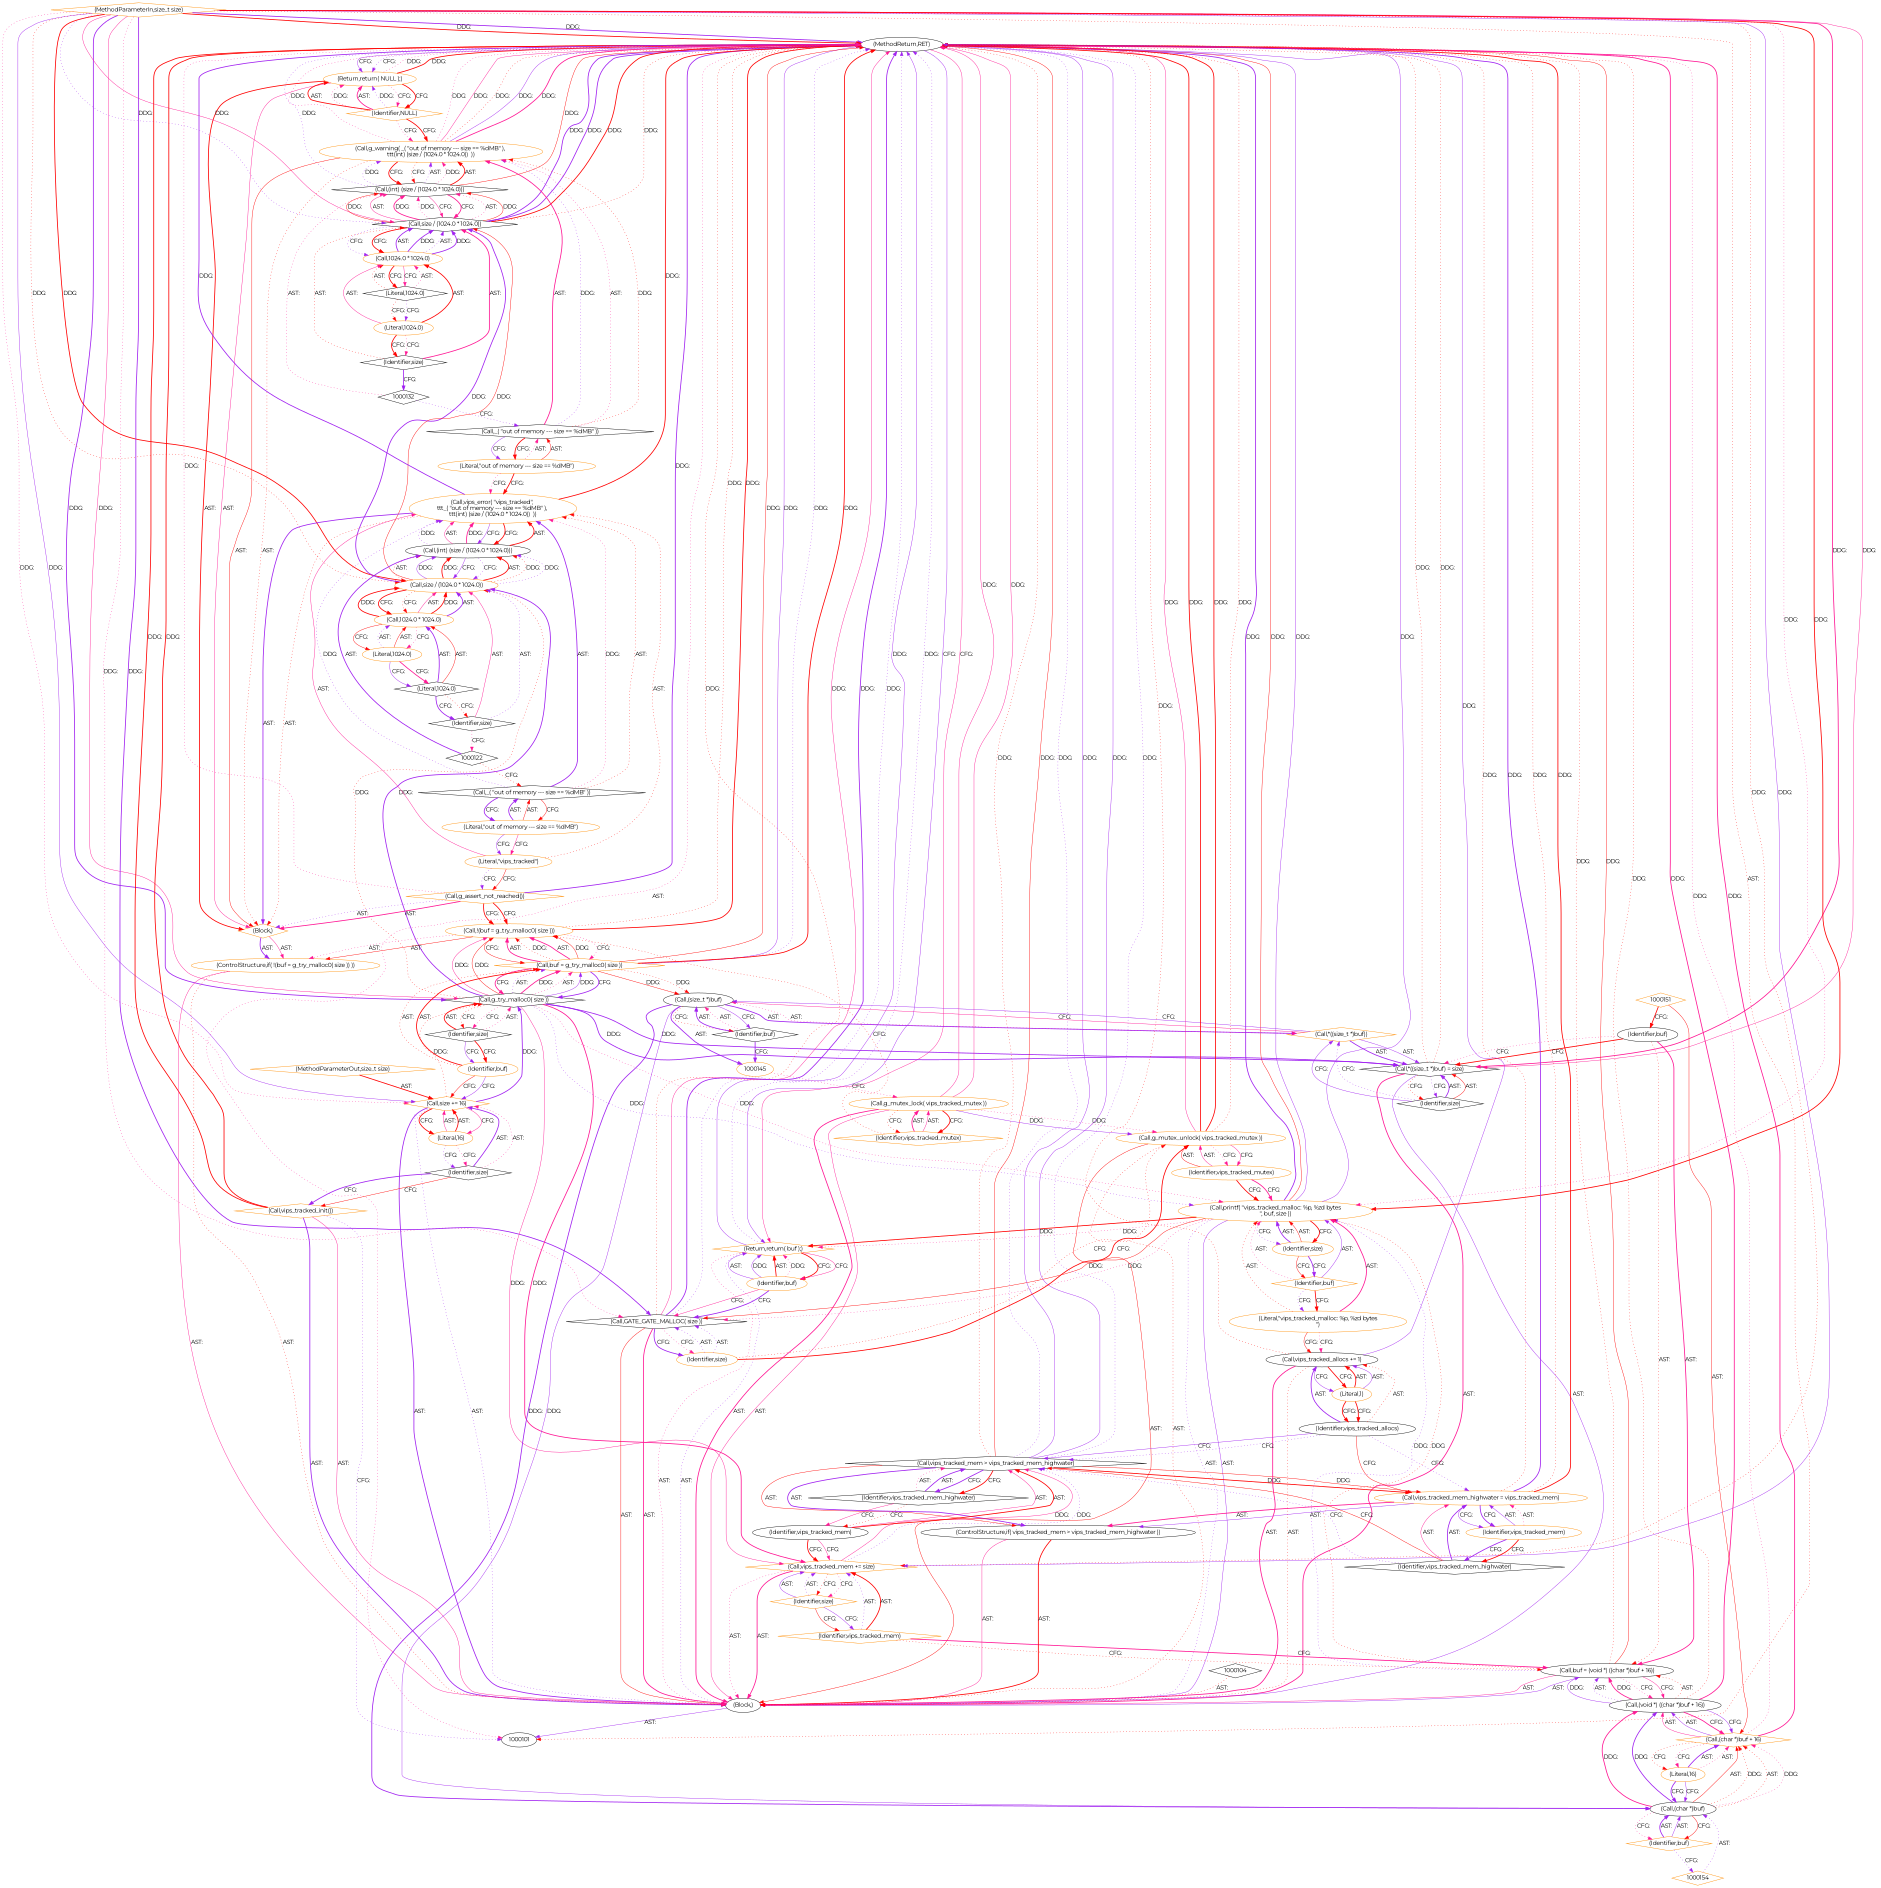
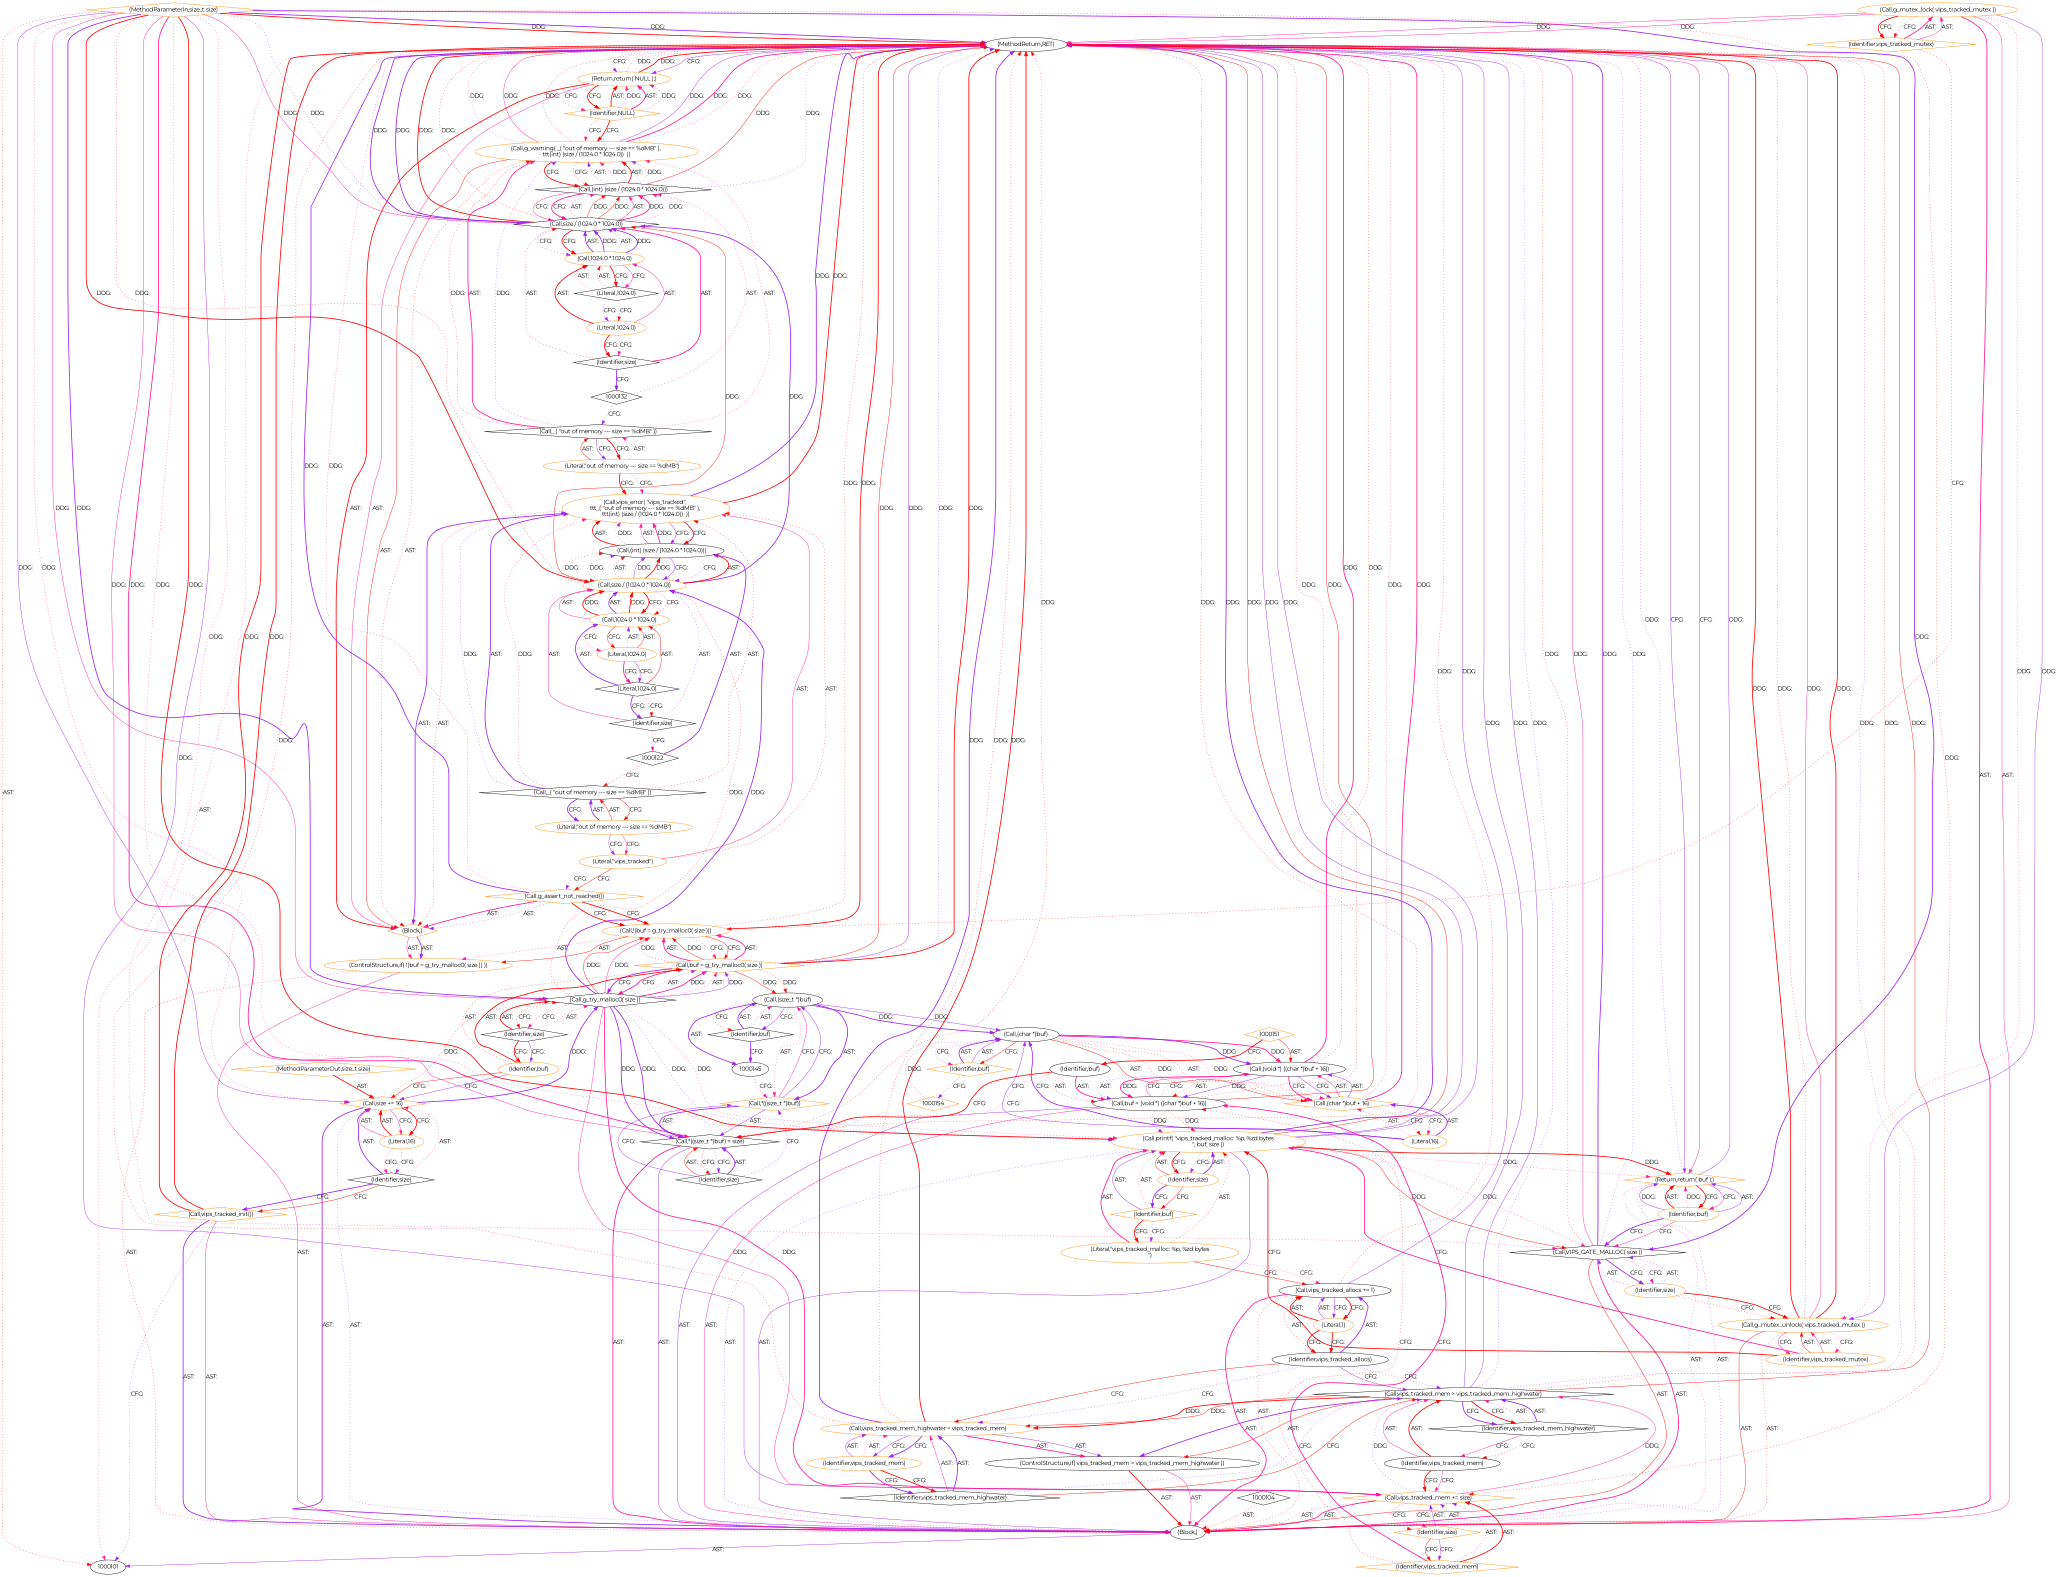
node "1000145": color darkorange -> black
edge "1000145" -> "(Call,g_mutex_lock( vips_tracked_mutex ))": now "1000145" -> "(Call,*((size_t *)buf))"
node "(Call,GATE_GATE_MALLOC( size ))": label "(Call,GATE_GATE_MALLOC( size ))" -> "(Call,VIPS_GATE_MALLOC( size ))"
edge "1000151" -> "(Call,(char *)buf + 16)": now "1000151" -> "(Call,(void *) ((char *)buf + 16))"
edge "1000154" -> "(Call,(char *)buf)": label "AST: " -> "DDG: "
